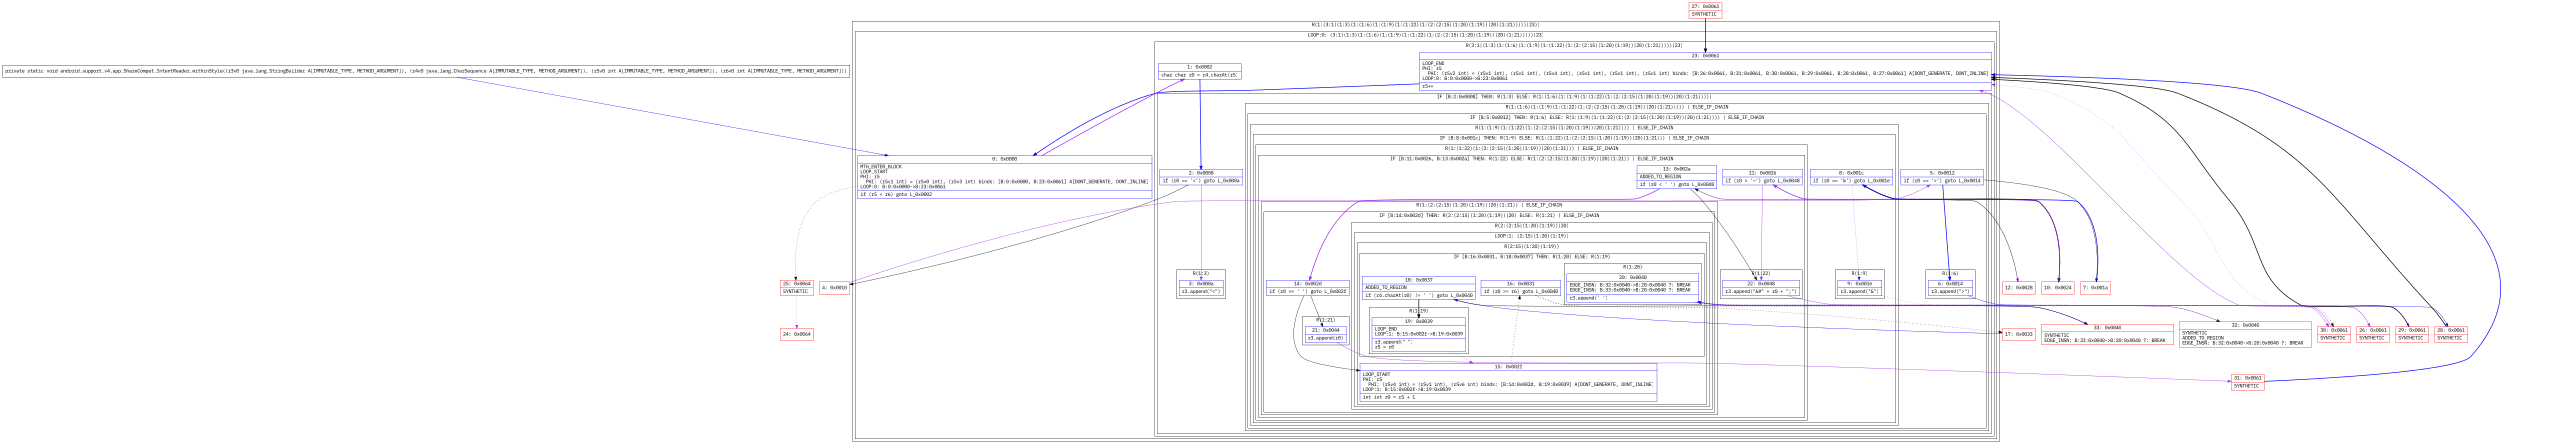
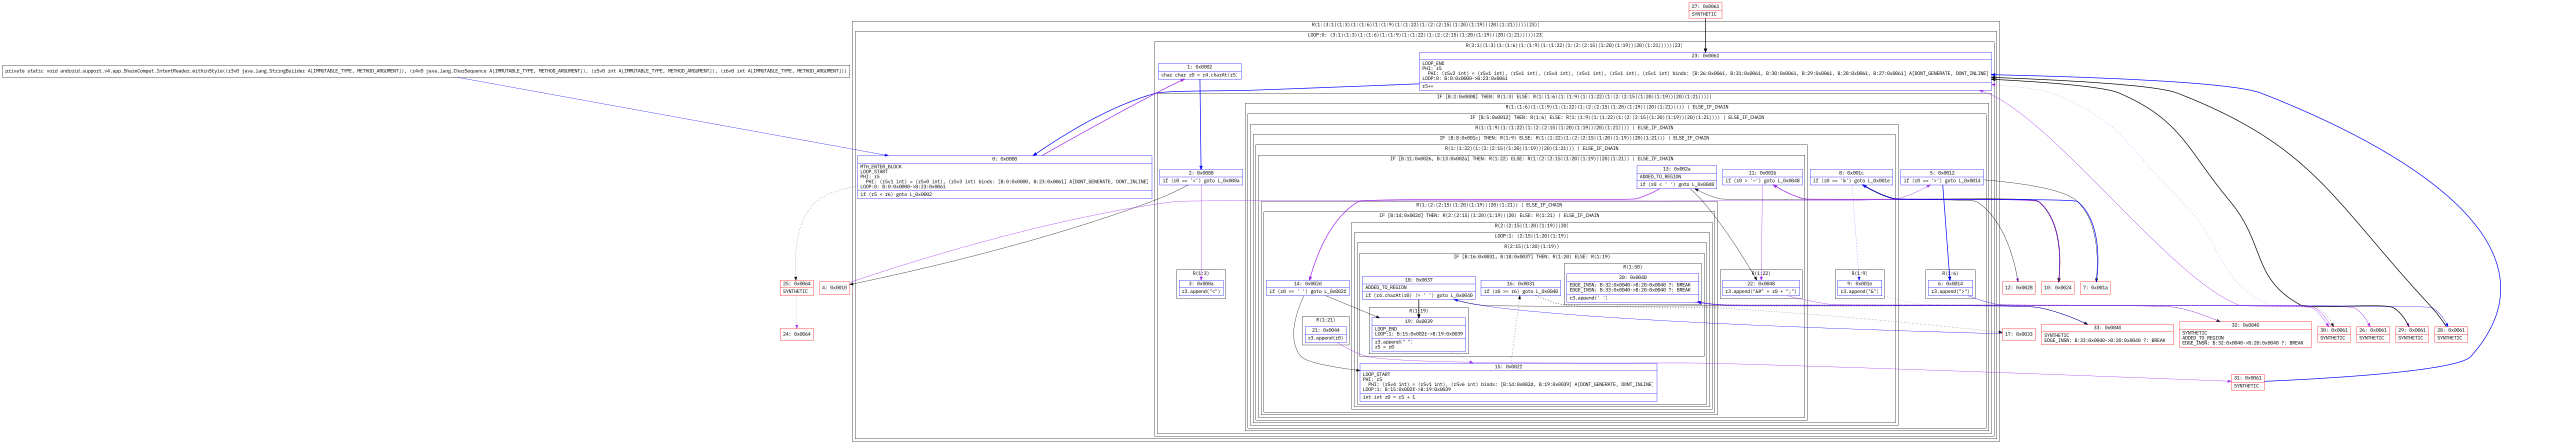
cluster "R(1:20)": label "R(1:20)" -> "R(1:50)"
edge "14: 0x002d" -> "21: 0x0044": now "14: 0x002d" -> "19: 0x0039"
